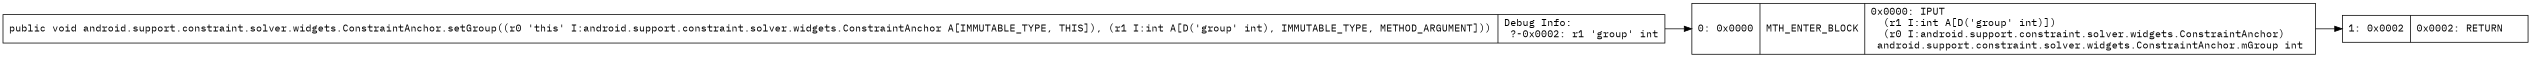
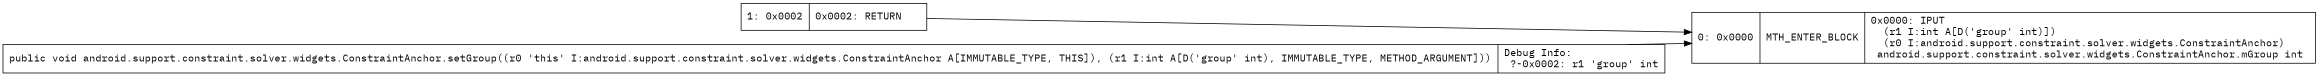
edge "0: 0x0000" -> "1: 0x0002": reversed
